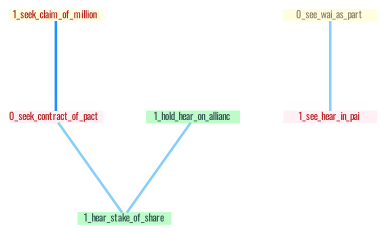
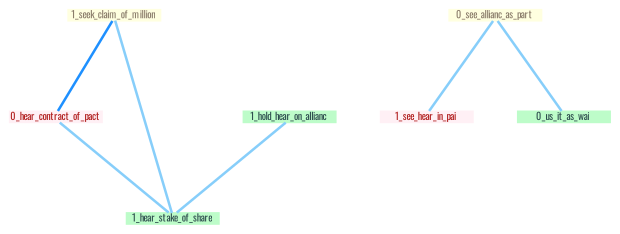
node "1_seek_claim_of_million": fontcolor #b22222 -> #8b7d6b
node "0_see_wai_as_part": label "0_see_wai_as_part" -> "0_see_allianc_as_part"
node "0_seek_contract_of_pact": label "0_seek_contract_of_pact" -> "0_hear_contract_of_pact"
edge "1_seek_claim_of_million" -- "1_hear_stake_of_share": added
node "0_us_it_as_wai": added
